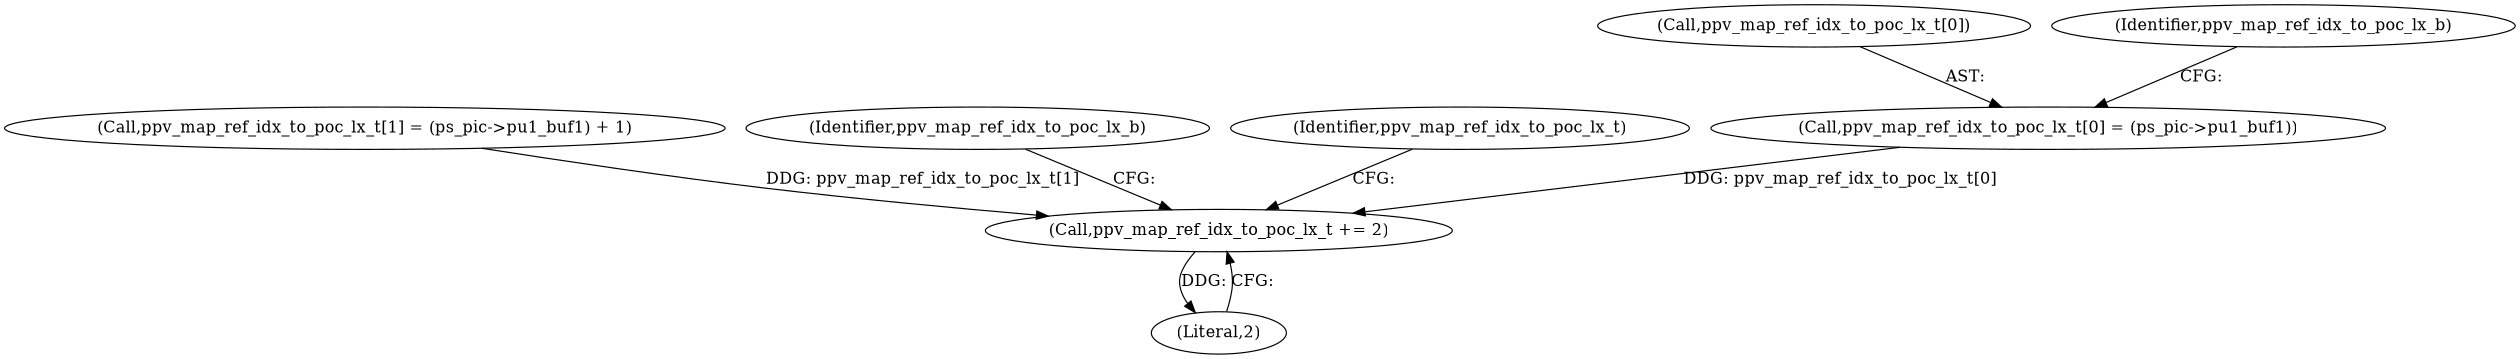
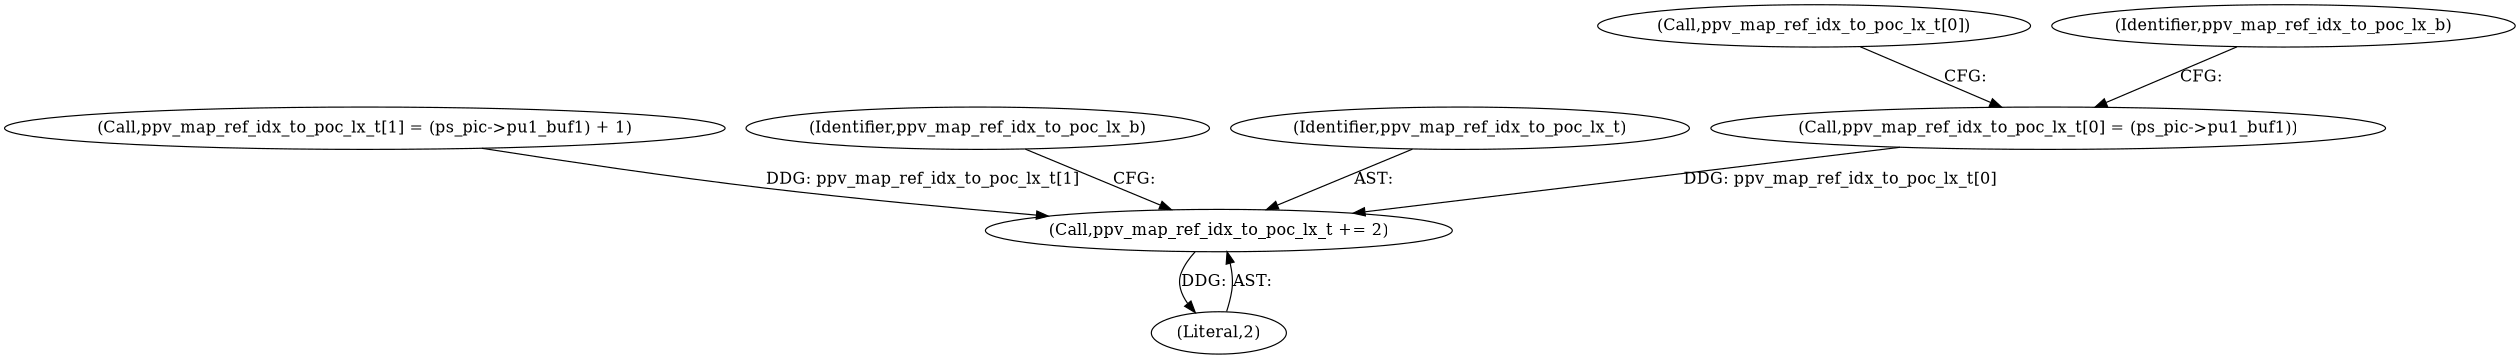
edge "(Call,ppv_map_ref_idx_to_poc_lx_t[0])" -> "(Call,ppv_map_ref_idx_to_poc_lx_t[0] = (ps_pic->pu1_buf1))": label "AST: " -> "CFG: "
edge "(Identifier,ppv_map_ref_idx_to_poc_lx_t)" -> "(Call,ppv_map_ref_idx_to_poc_lx_t += 2)": label "CFG: " -> "AST: "
edge "(Literal,2)" -> "(Call,ppv_map_ref_idx_to_poc_lx_t += 2)": label "CFG: " -> "AST: "
